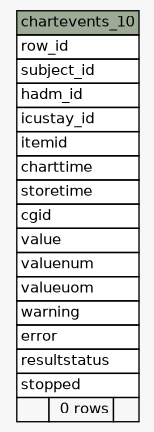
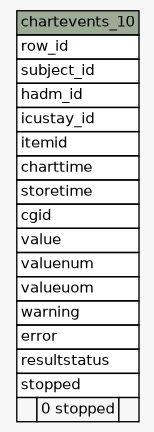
node "chartevents_10": text "0 rows" -> "0 stopped"
